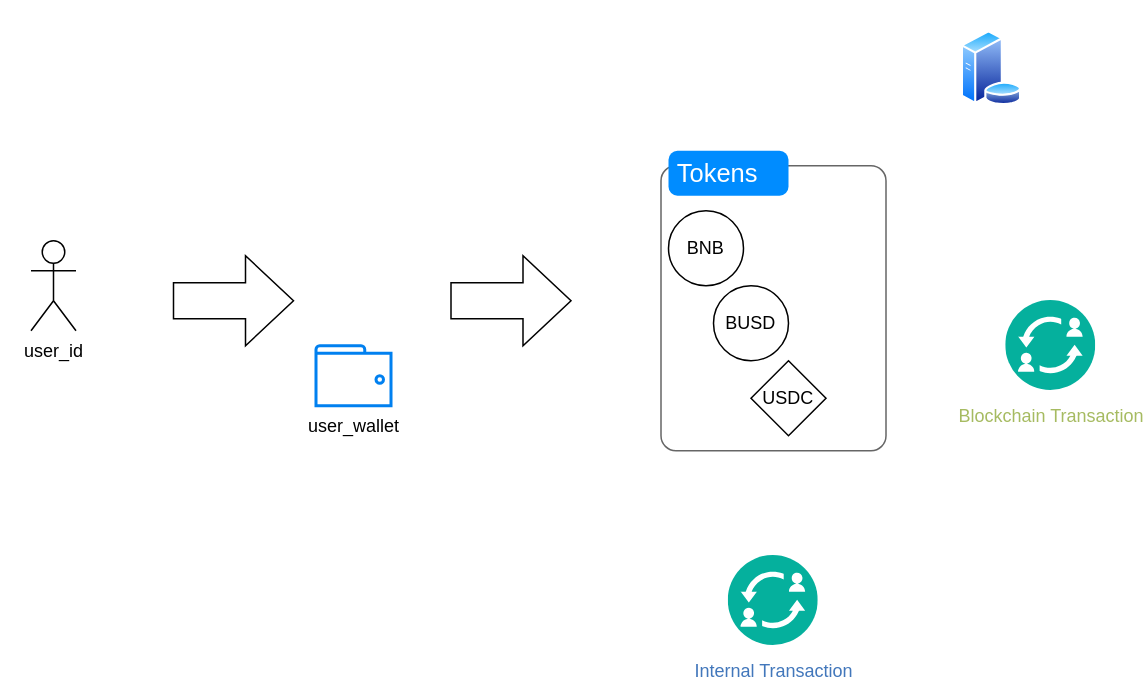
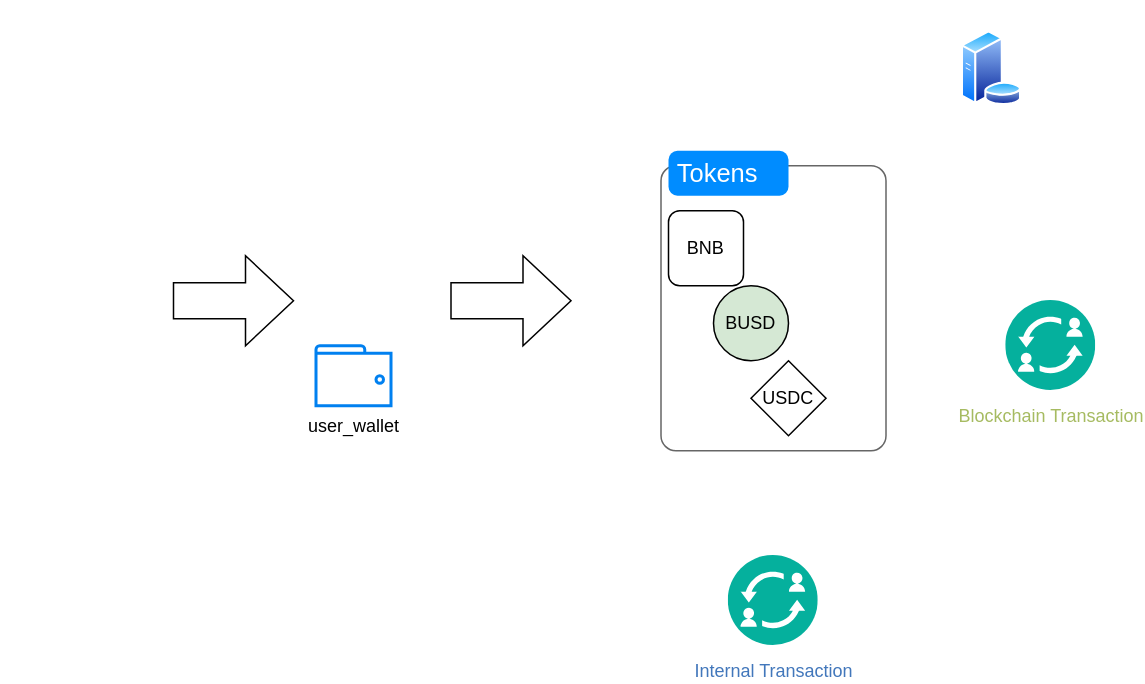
node "BNB": shape ellipse -> rounded rectangle
node "user_id": removed
node "BUSD": fillcolor #ffffff -> #d5e8d4
